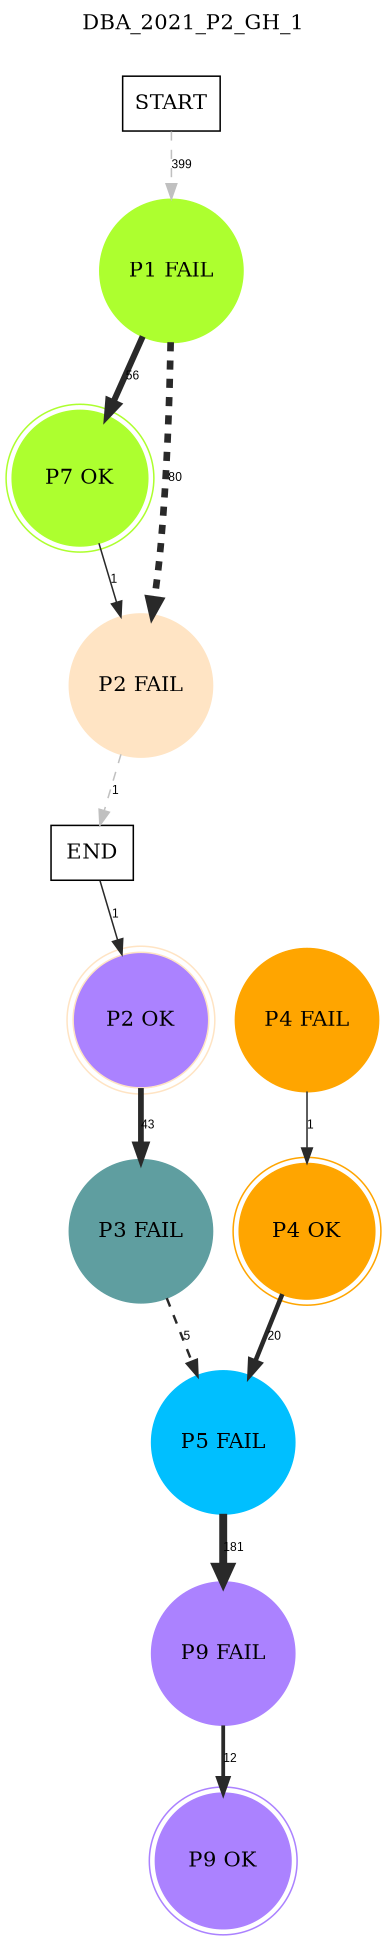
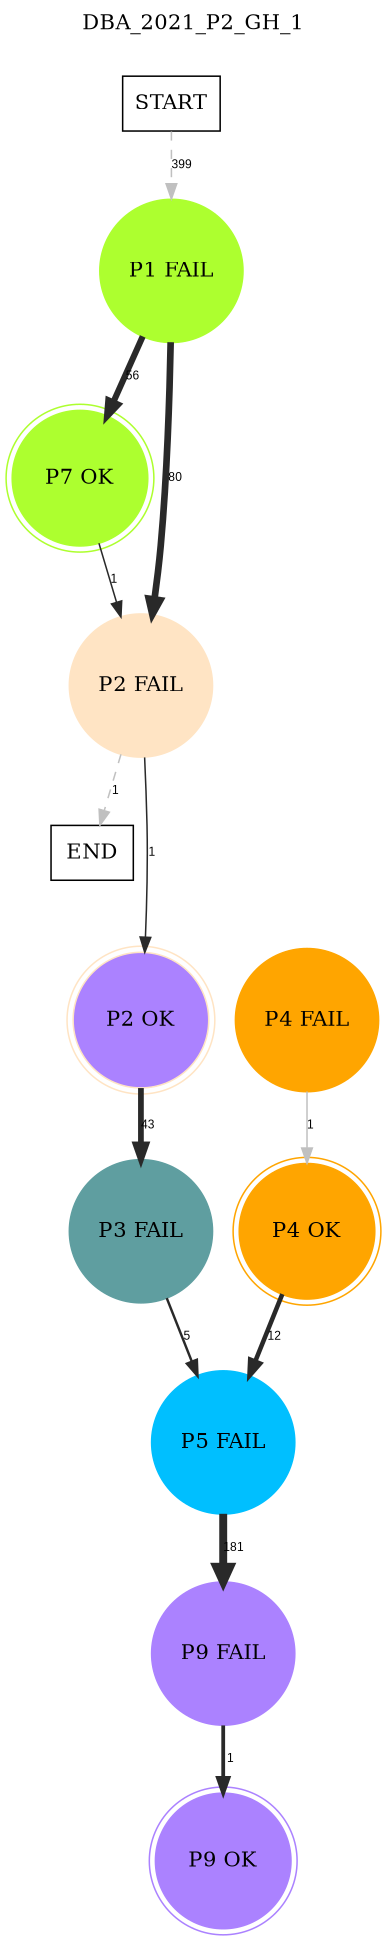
edge "P1 FAIL" -> "P2 FAIL": style dashed -> solid
edge "END" -> "P2 OK": now "P2 FAIL" -> "P2 OK"
edge "P4 FAIL" -> "P4 OK": color grey16 -> grey
edge "P3 FAIL" -> "P5 FAIL": style dashed -> solid
edge "P4 OK" -> "P5 FAIL": label "20" -> "12"
edge "P9 FAIL" -> "P9 OK": label "12" -> "1"
